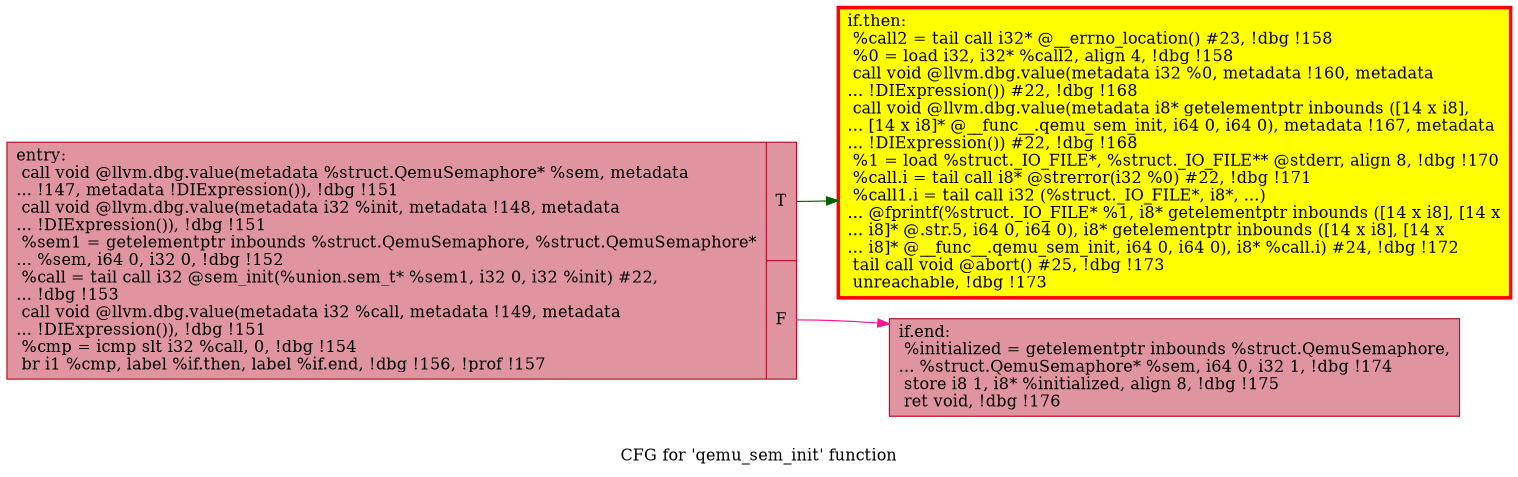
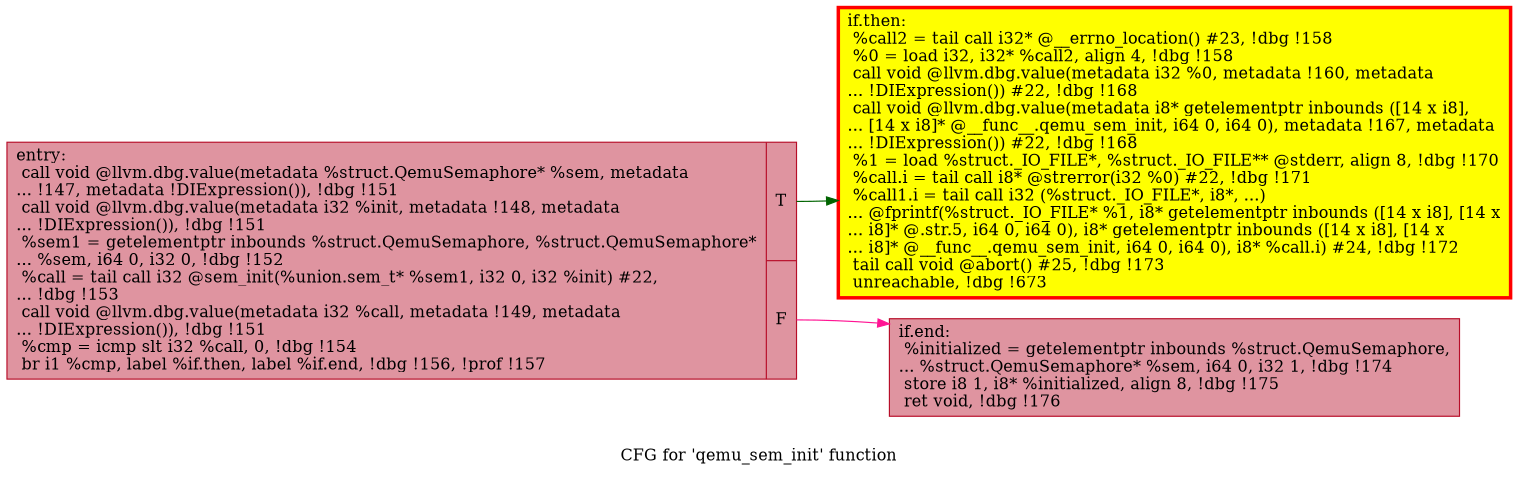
node "if.then:": text "unreachable, !dbg !173" -> "unreachable, !dbg !673"
